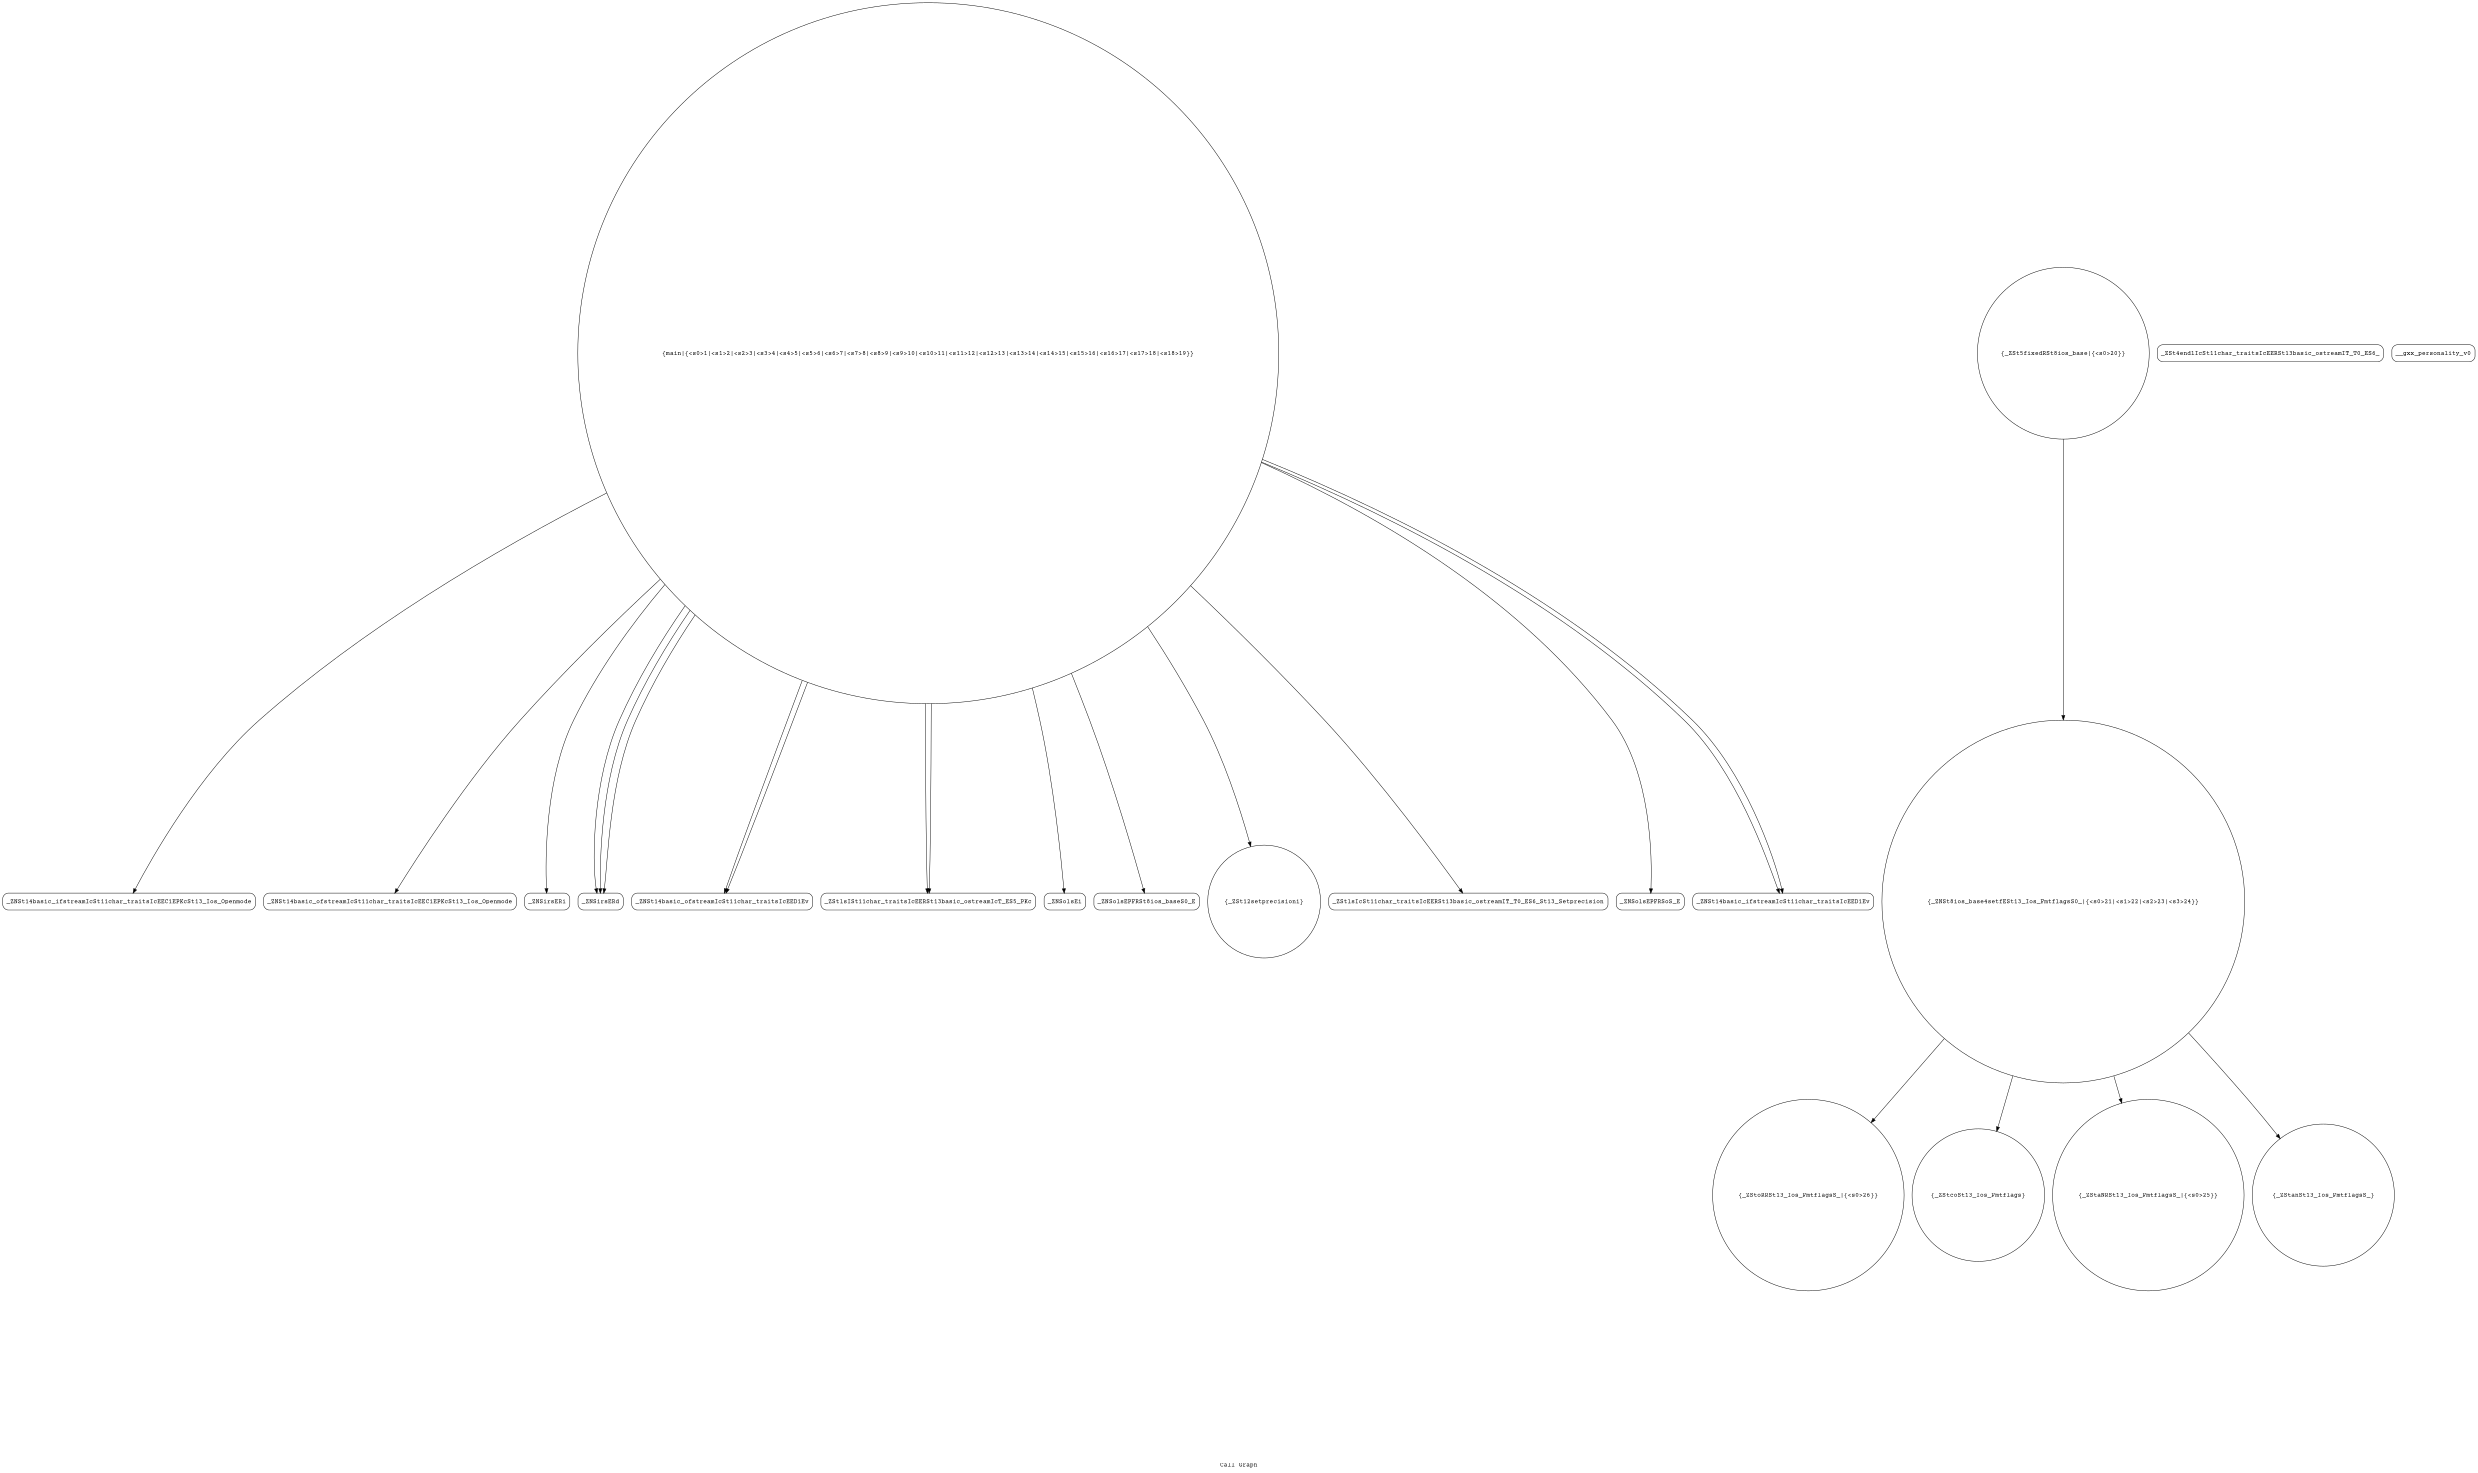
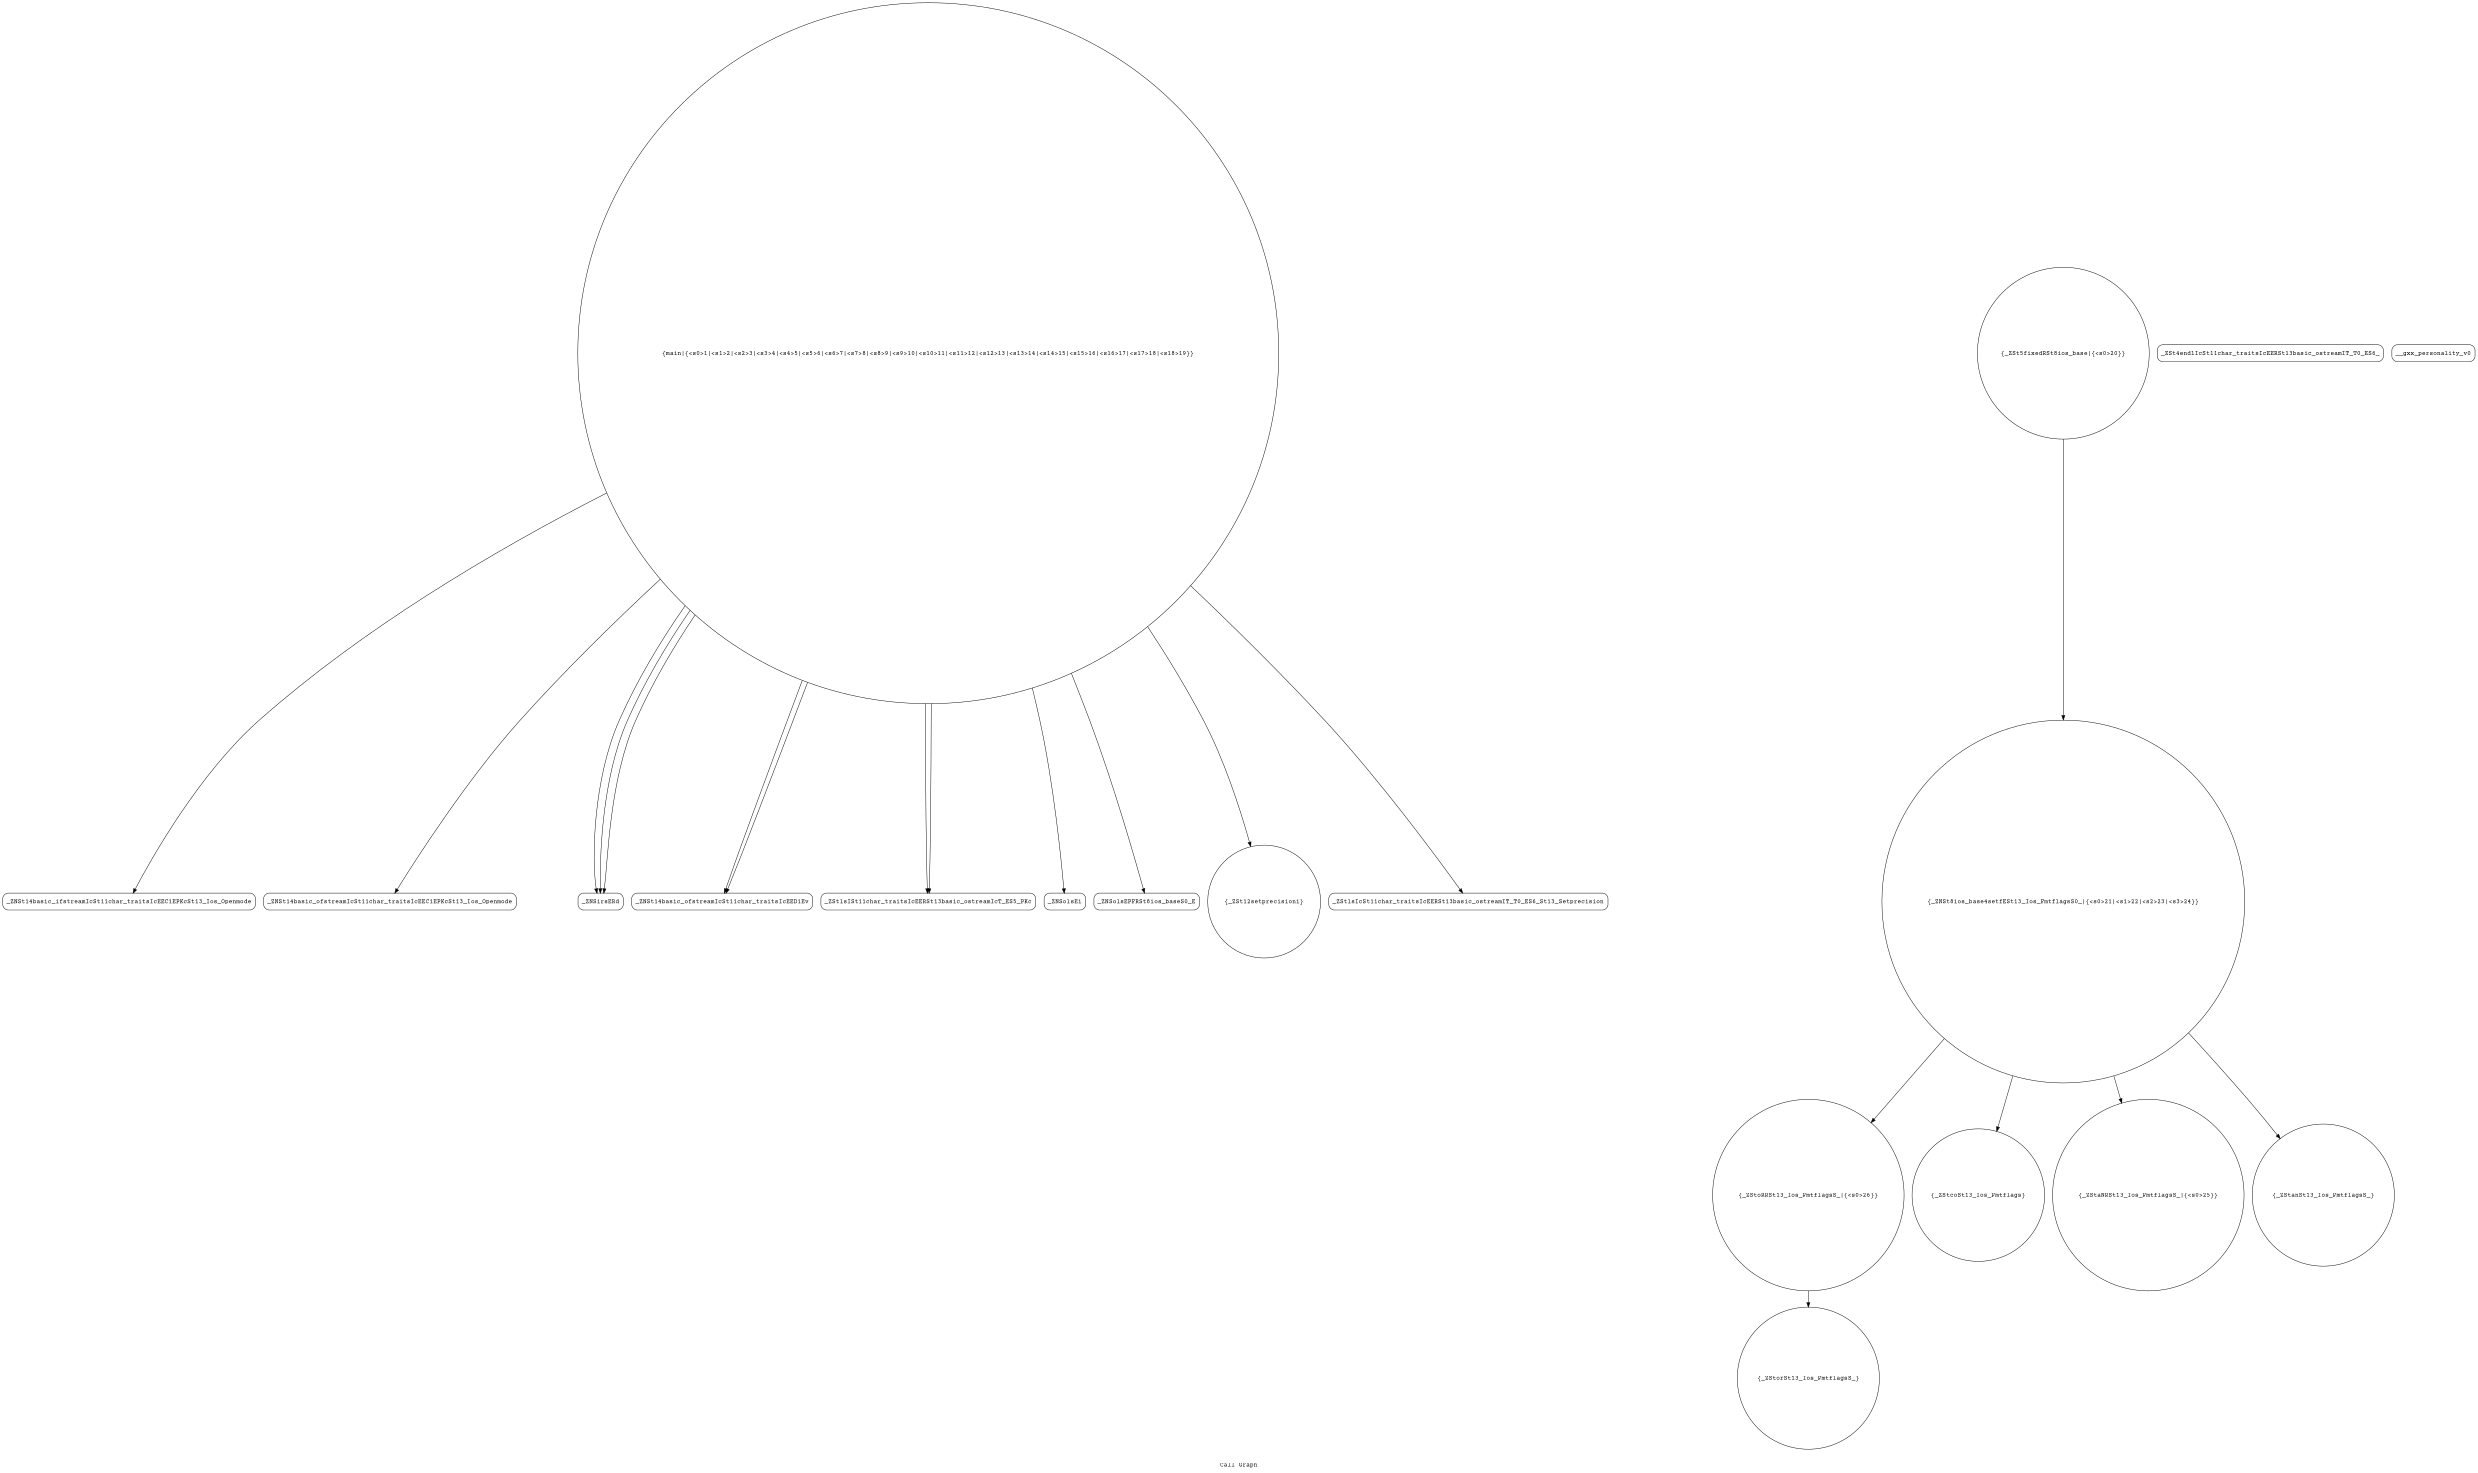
node "_ZNSirsERi": removed
node "_ZNSolsEPFRSoS_E": removed
node "_ZNSt14basic_ifstreamIcSt11char_traitsIcEED1Ev": removed
node "{_ZStorSt13_Ios_FmtflagsS_}": added
